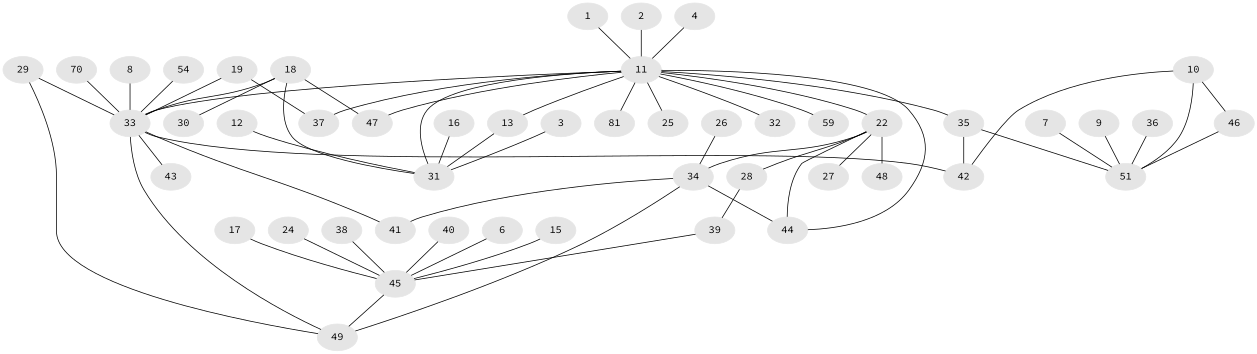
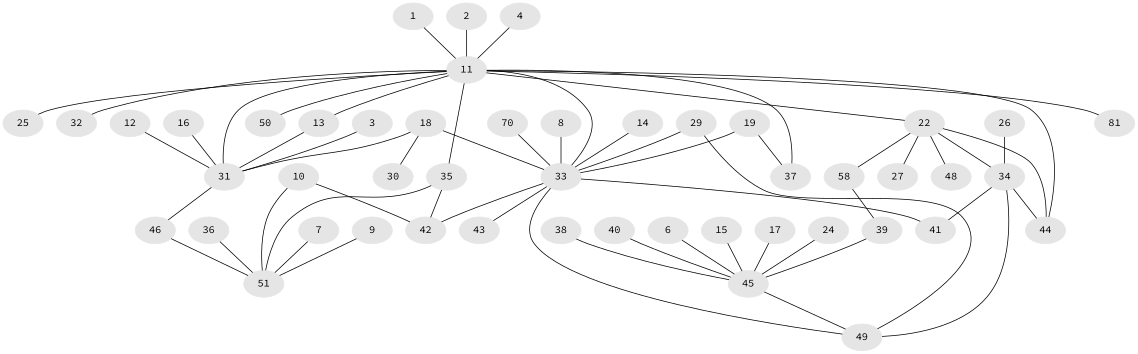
node "54": label "54" -> "14"
edge "10" -- "46": now "31" -- "46"
node "47": removed
node "59": label "59" -> "50"
node "28": label "28" -> "58"
